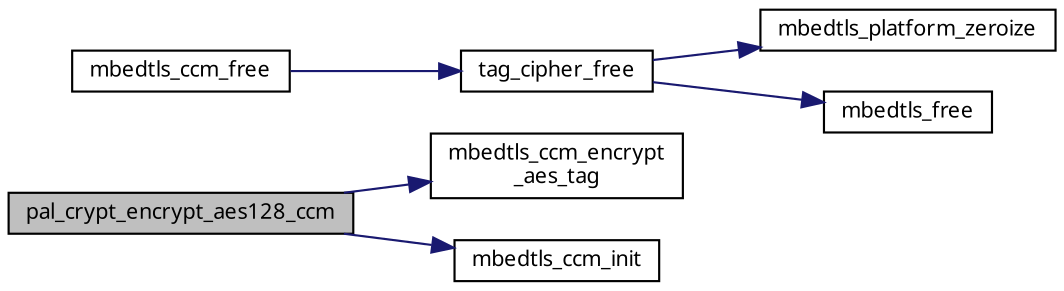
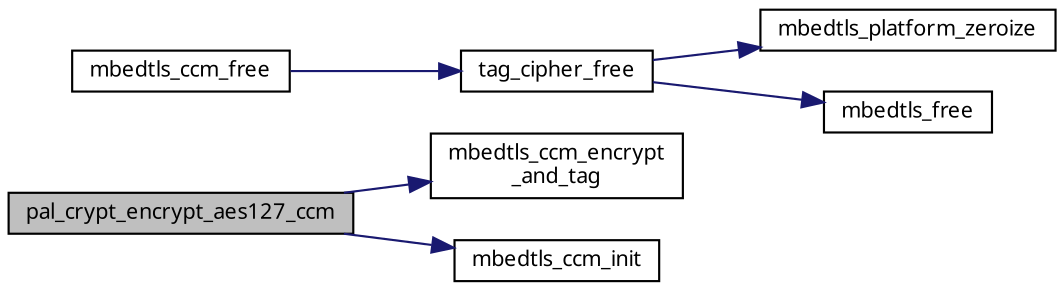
node "mbedtls_ccm_encrypt _aes_tag": label "mbedtls_ccm_encrypt _aes_tag" -> "mbedtls_ccm_encrypt _and_tag"
node "pal_crypt_encrypt_aes128_ccm": label "pal_crypt_encrypt_aes128_ccm" -> "pal_crypt_encrypt_aes127_ccm"
